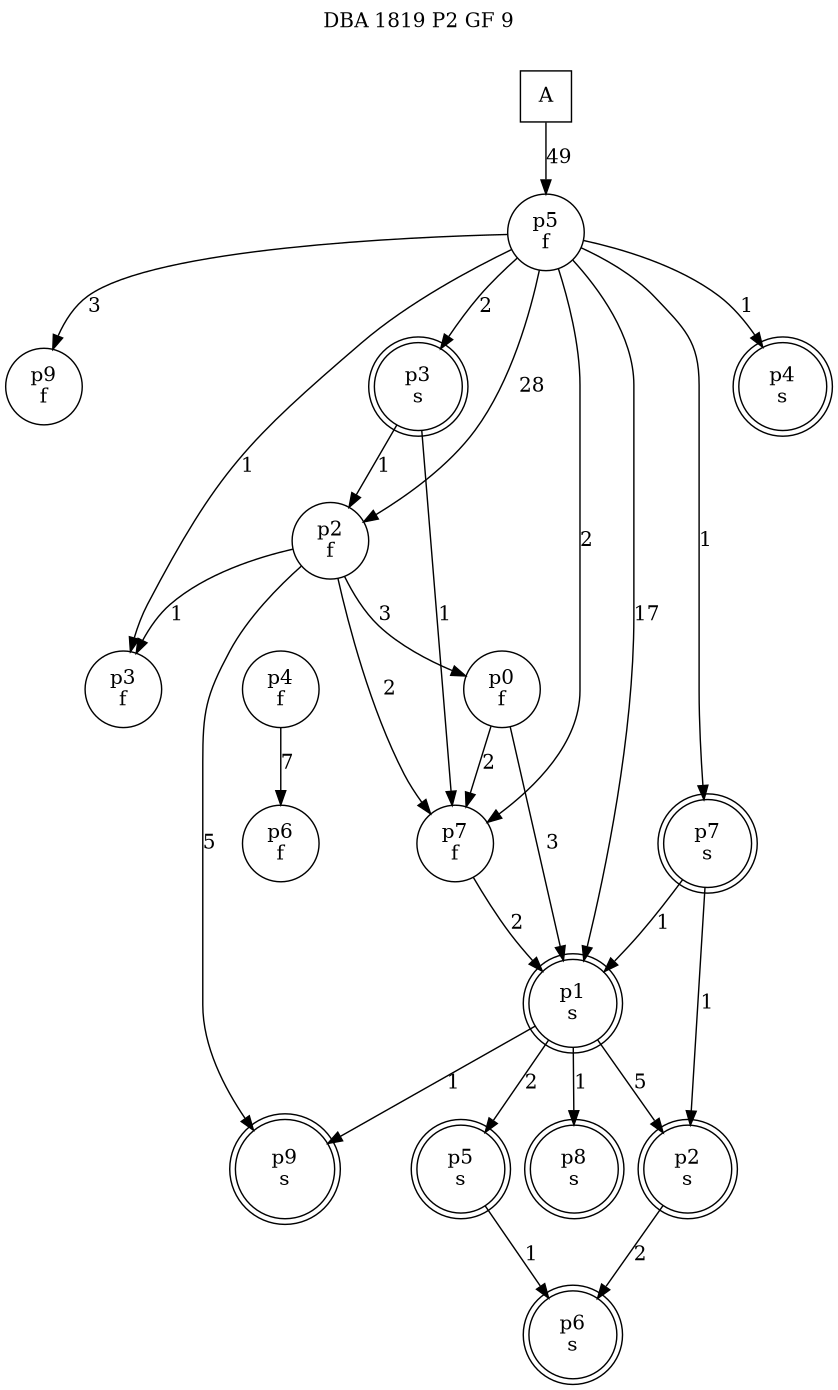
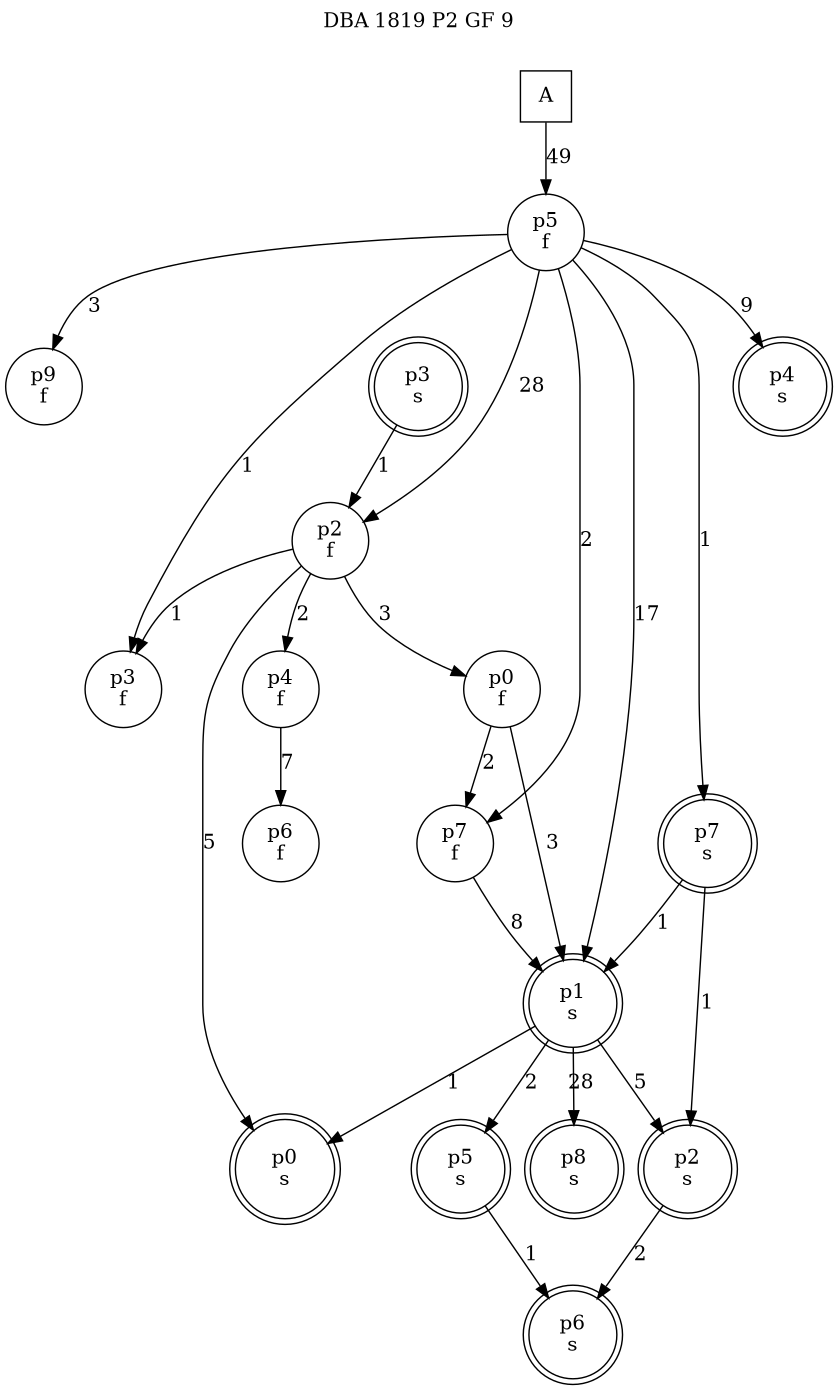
edge "p5 f" -> "p3 s": removed, label "2"
edge "p5 f" -> "p4 s": label "1" -> "9"
edge "p3 s" -> "p7 f": removed, label "1"
edge "p2 f" -> "p7 f": now "p2 f" -> "p4 f"
edge "p7 f" -> "p1 s": label "2" -> "8"
edge "p1 s" -> "p8 s": label "1" -> "28"
node "p9 s": label "p9 s" -> "p0 s"
